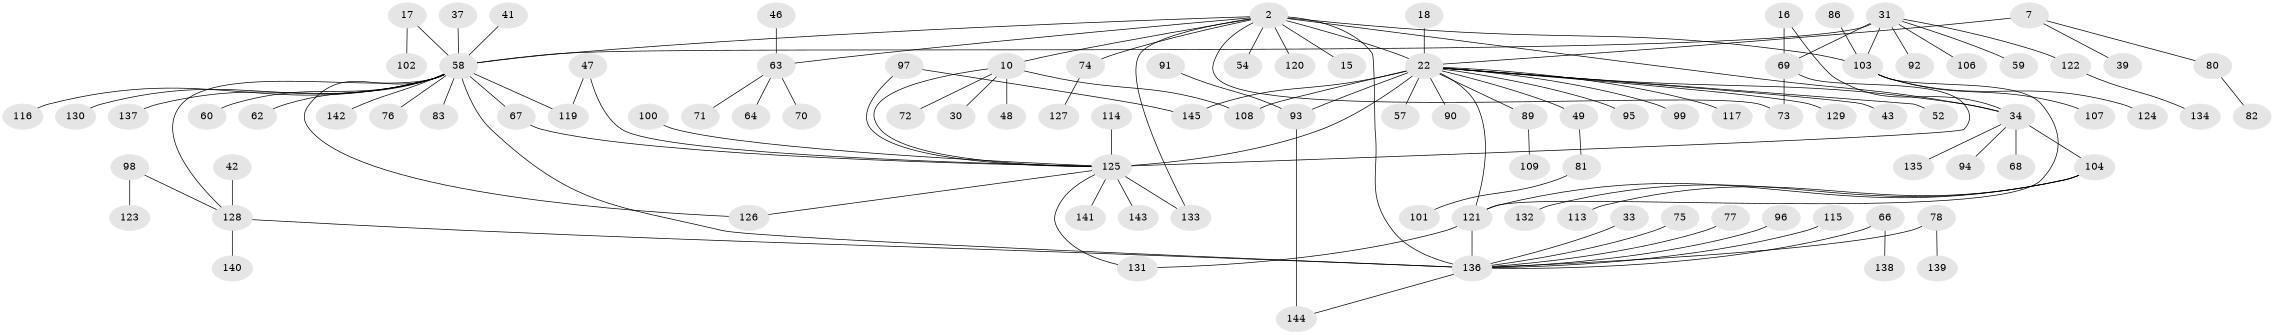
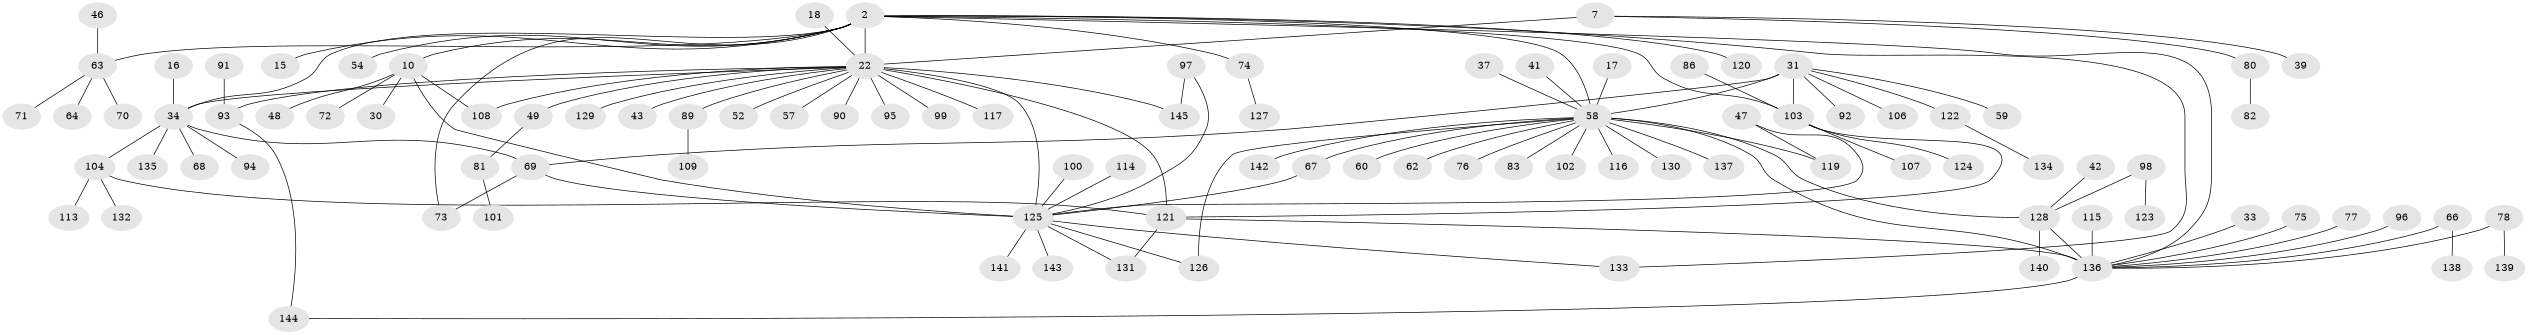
edge "17" -- "102": now "58" -- "102"
edge "16" -- "69": now "34" -- "69"
